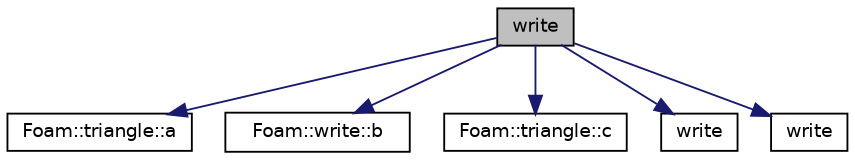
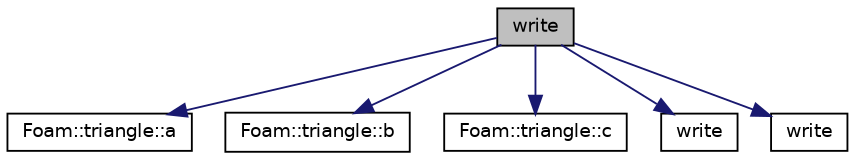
node "Foam::write::b": label "Foam::write::b" -> "Foam::triangle::b"
